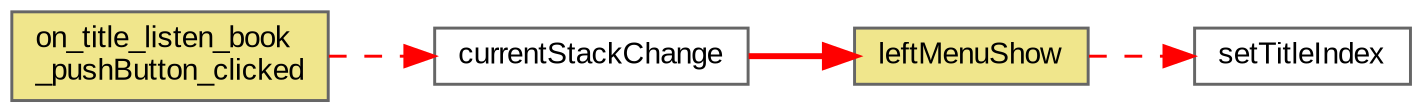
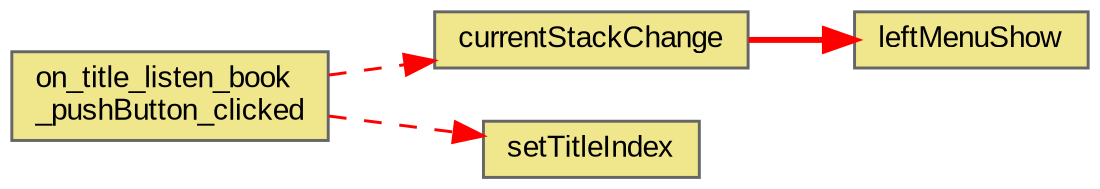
node "currentStackChange": fillcolor white -> khaki
edge "leftMenuShow" -> "setTitleIndex": now "on_title_listen_book _pushButton_clicked" -> "setTitleIndex"
node "setTitleIndex": fillcolor white -> khaki
